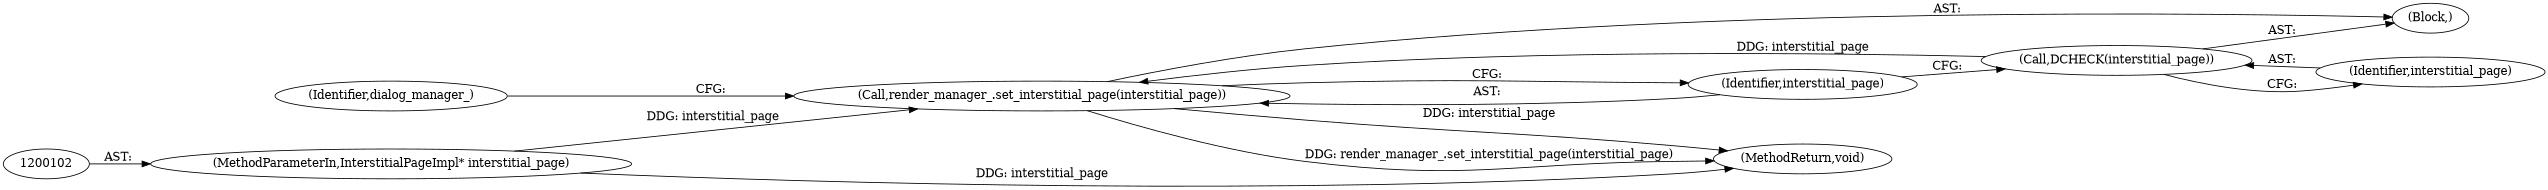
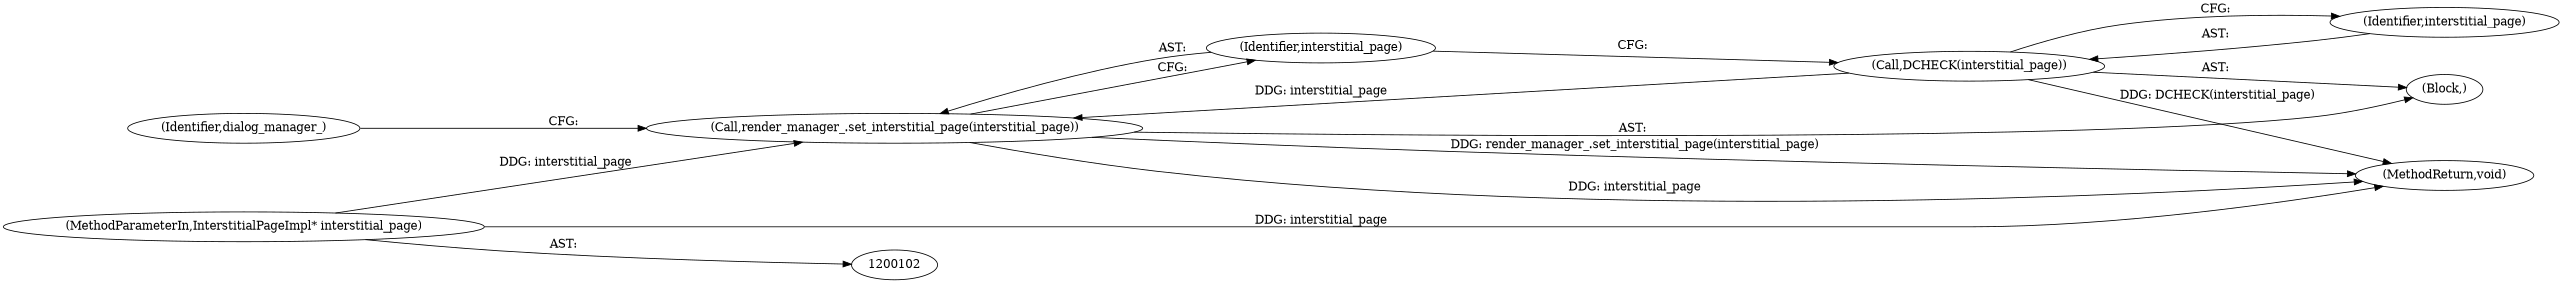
edge "(Call,DCHECK(interstitial_page))" -> "(MethodReturn,void)": added, label "DDG: DCHECK(interstitial_page)"
edge "1200102" -> "(MethodParameterIn,InterstitialPageImpl* interstitial_page)": reversed
